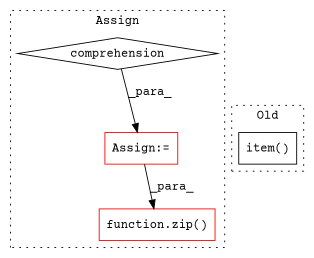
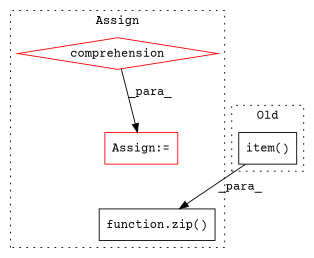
node "comprehension": color black -> red
edge "Assign:=" -> "function.zip()": now "item()" -> "function.zip()"
node "function.zip()": color red -> black
